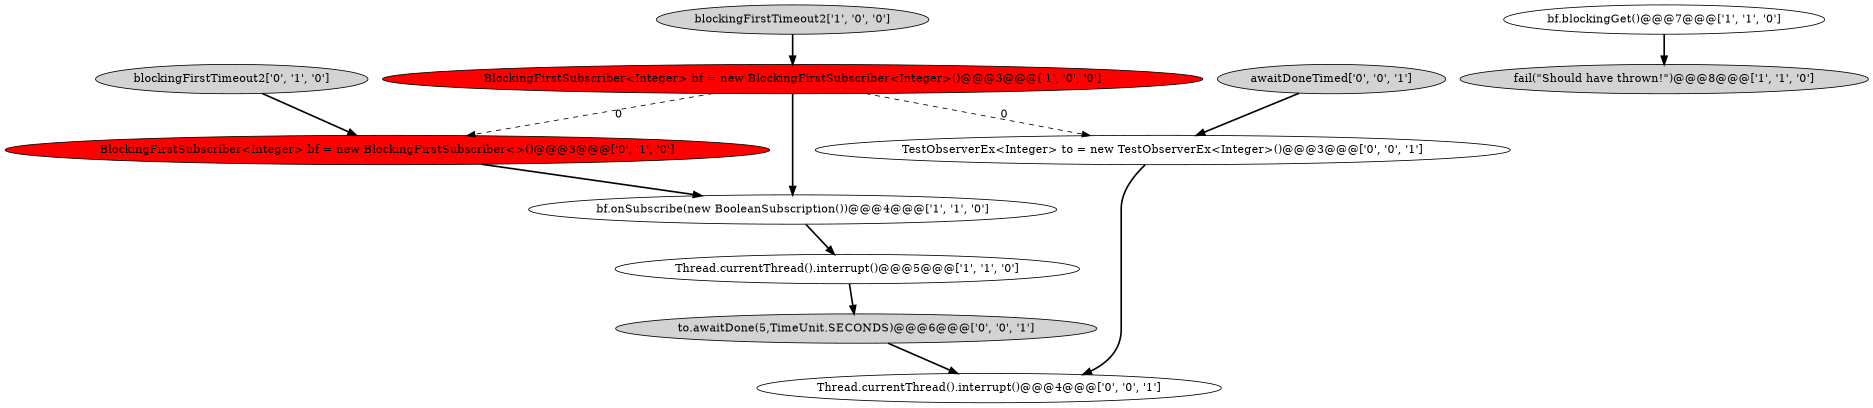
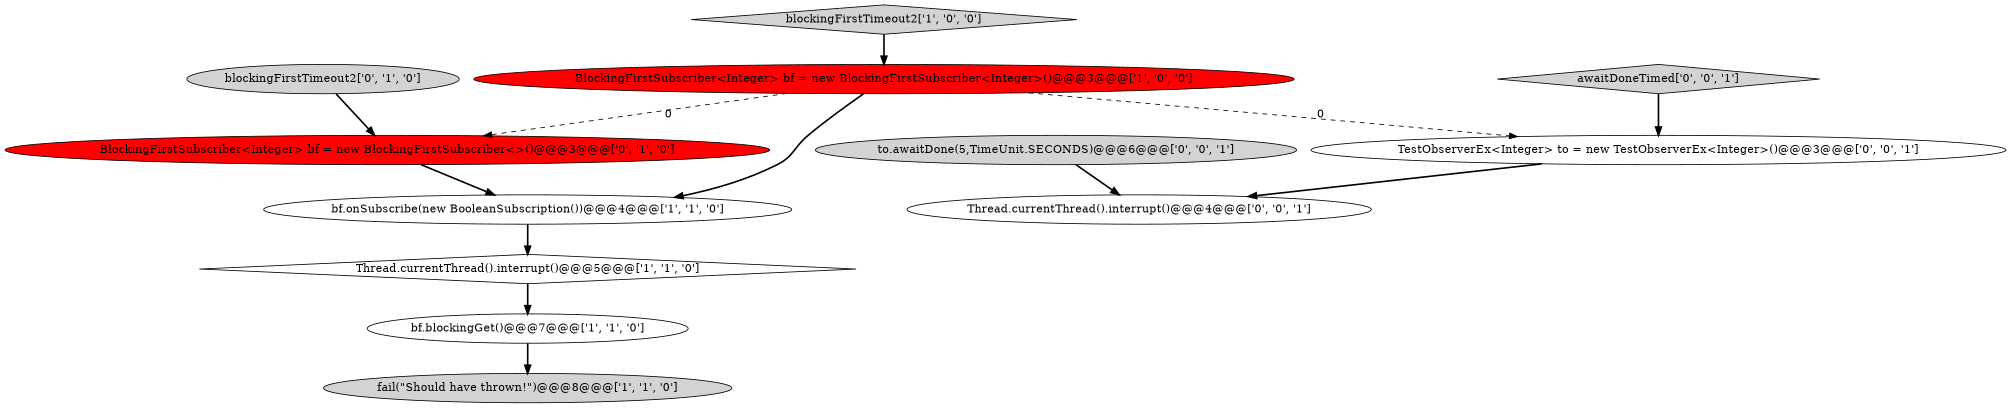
node "blockingFirstTimeout2['1', '0', '0']": shape ellipse -> diamond
node "awaitDoneTimed['0', '0', '1']": shape ellipse -> diamond
node "Thread.currentThread().interrupt()@@@5@@@['1', '1', '0']": shape ellipse -> diamond
edge "Thread.currentThread().interrupt()@@@5@@@['1', '1', '0']" -> "to.awaitDone(5,TimeUnit.SECONDS)@@@6@@@['0', '0', '1']": now "Thread.currentThread().interrupt()@@@5@@@['1', '1', '0']" -> "bf.blockingGet()@@@7@@@['1', '1', '0']"
